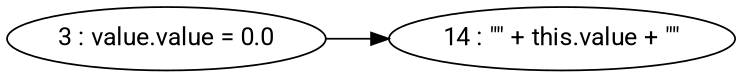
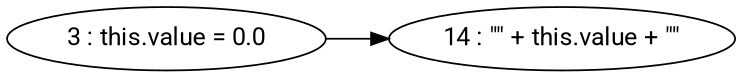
node "3 : value.value = 0.0": label "3 : value.value = 0.0" -> "3 : this.value = 0.0"
